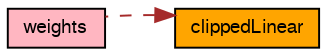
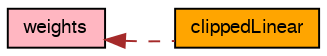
edge "weights" -> "clippedLinear": reversed
